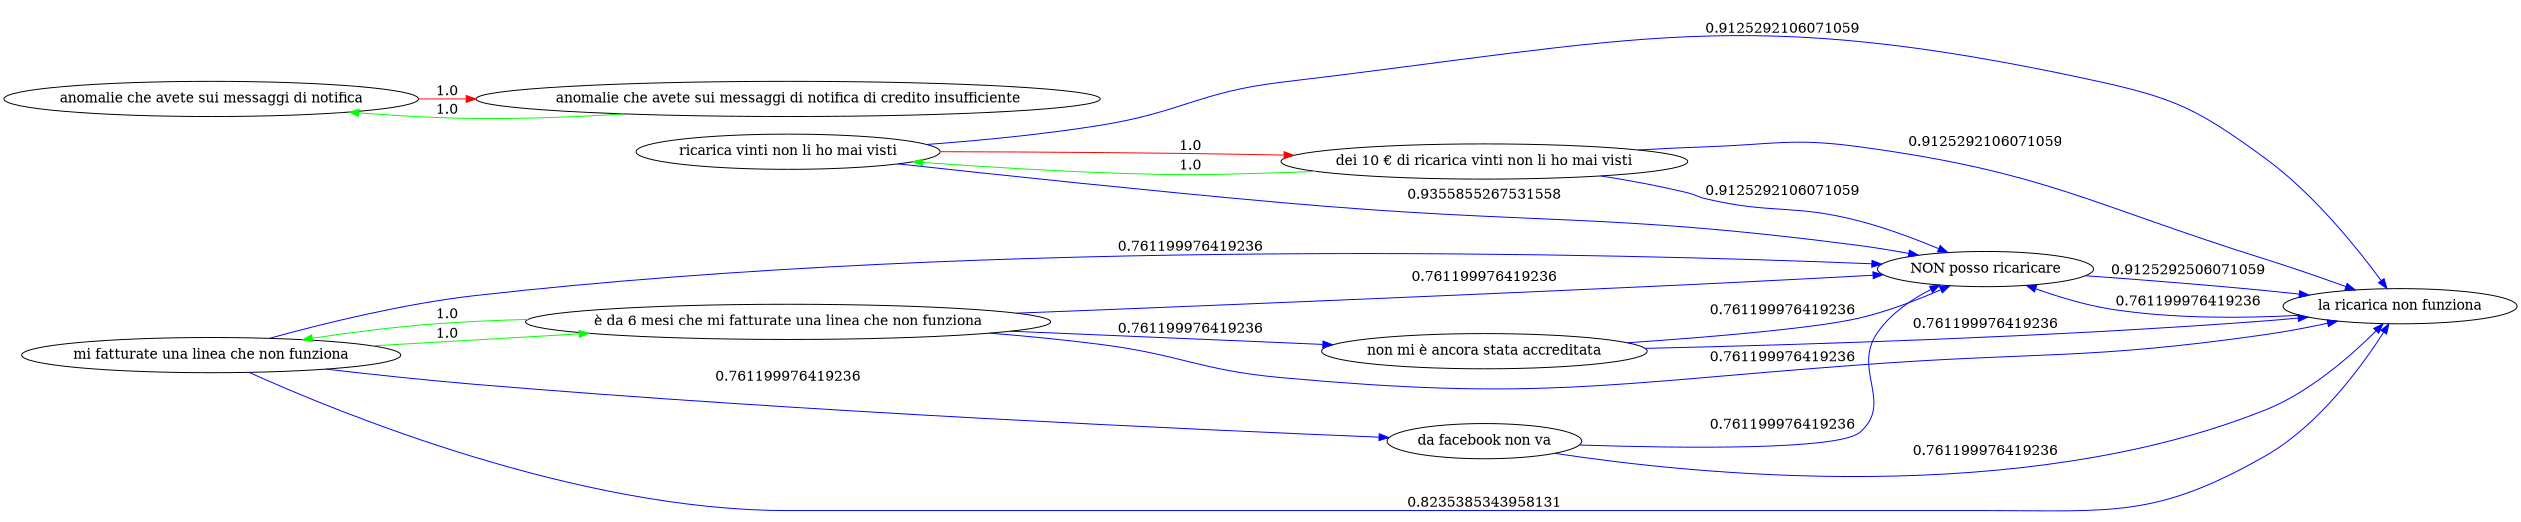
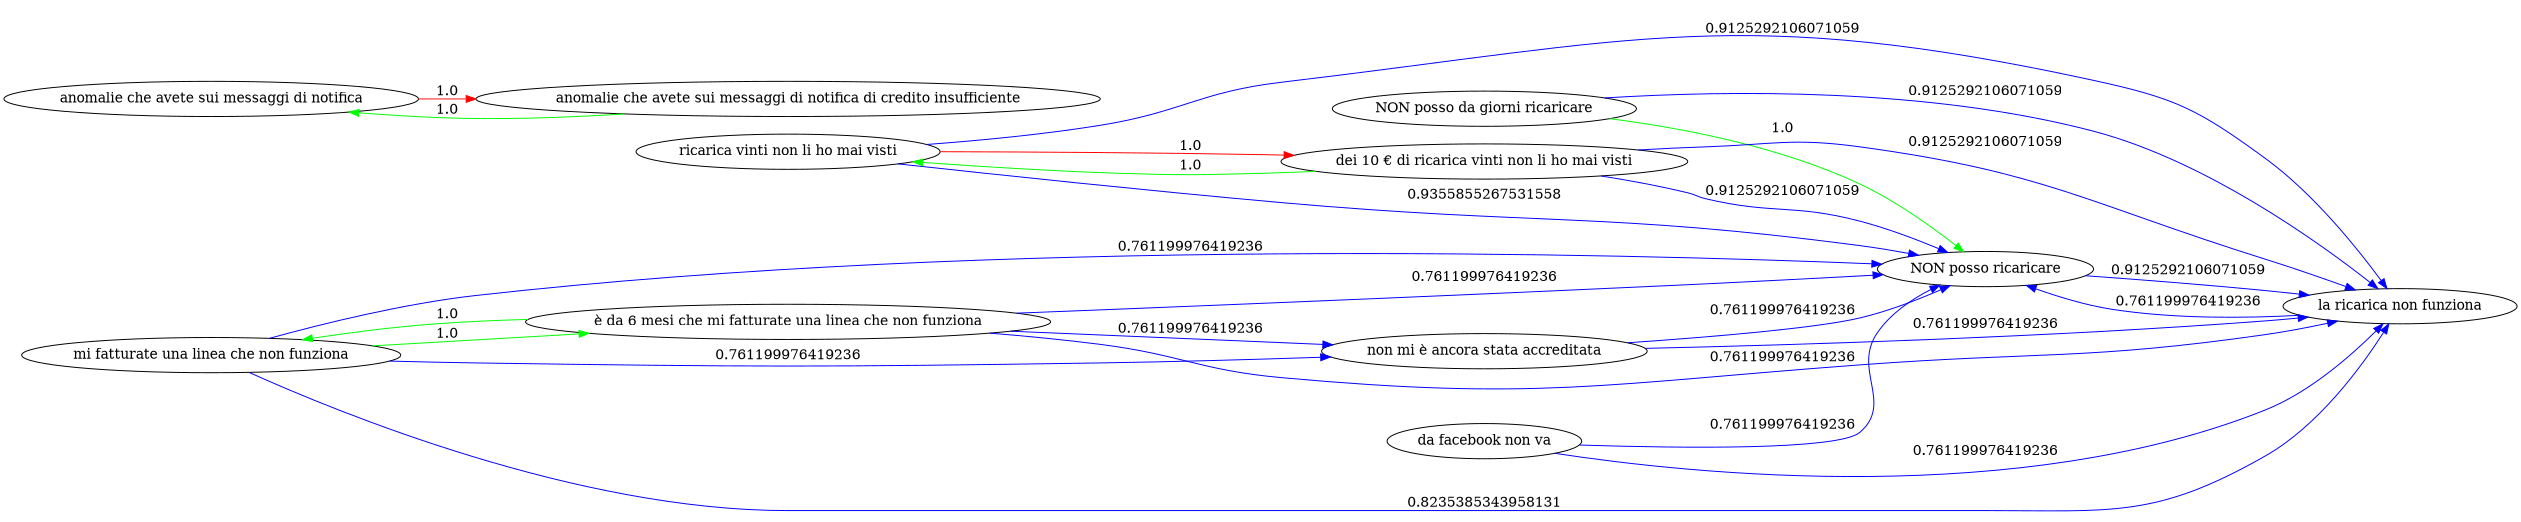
node "NON posso da giorni ricaricare": added
edge "NON posso ricaricare" -> "la ricarica non funziona": label "0.9125292506071059" -> "0.9125292106071059"
edge "mi fatturate una linea che non funziona" -> "da facebook non va": now "mi fatturate una linea che non funziona" -> "non mi è ancora stata accreditata"
